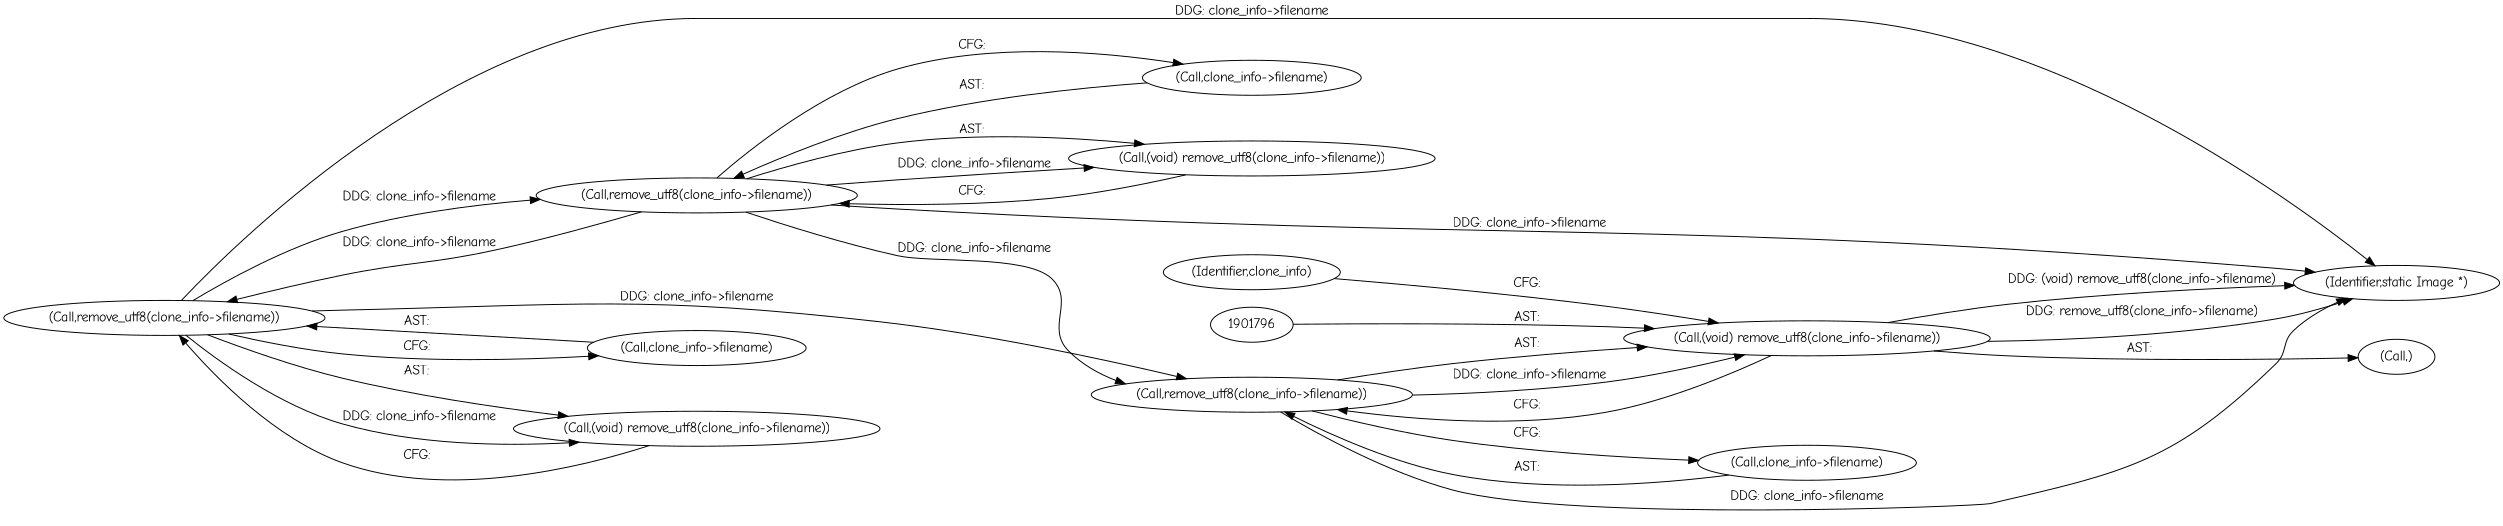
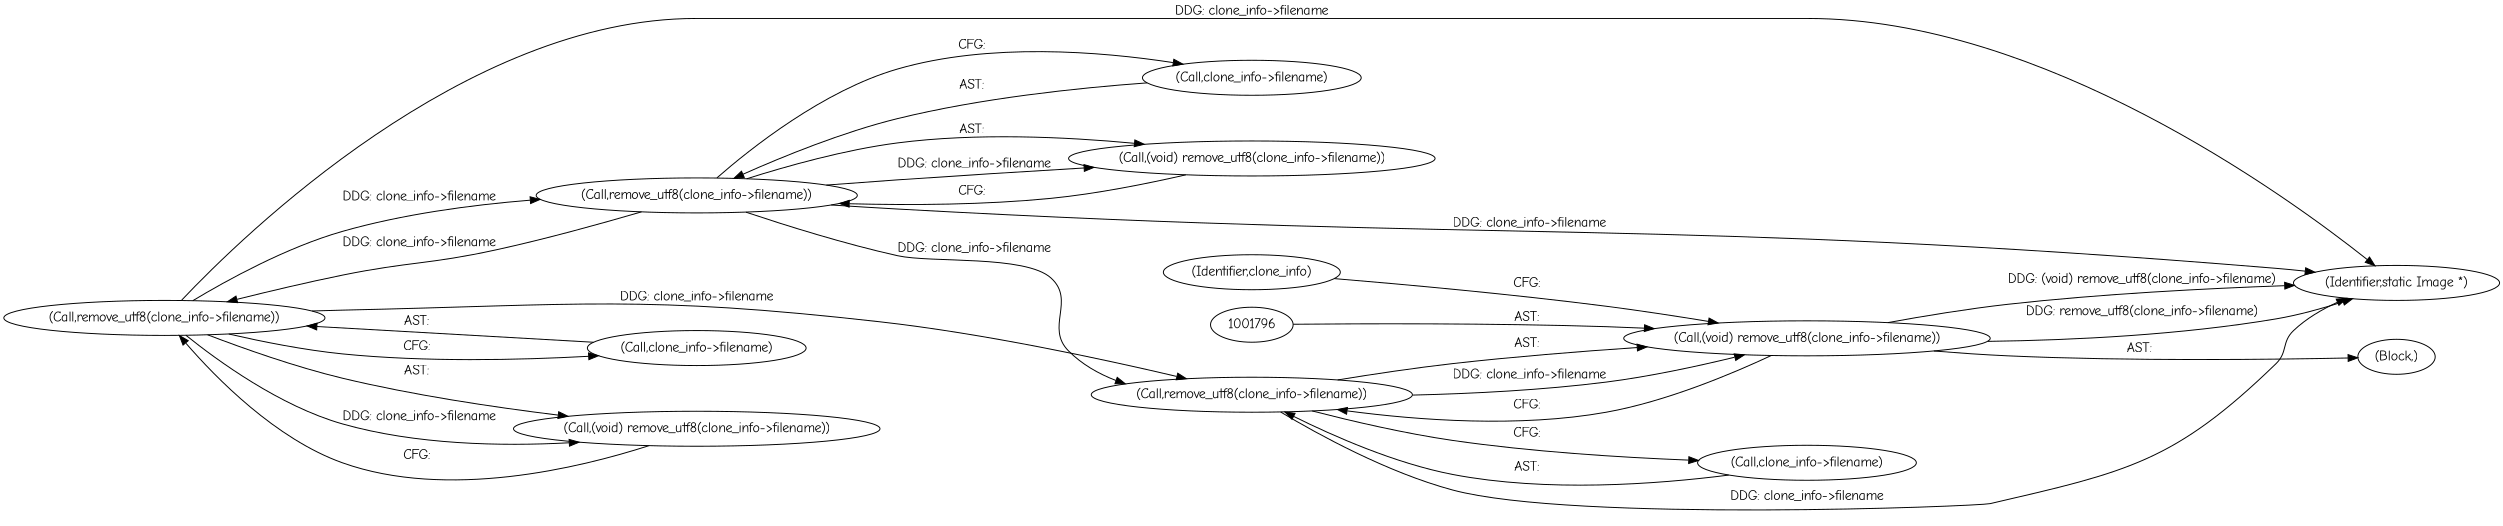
node "1901796": label "1901796" -> "1001796"
node "(Call,)": label "(Call,)" -> "(Block,)"
